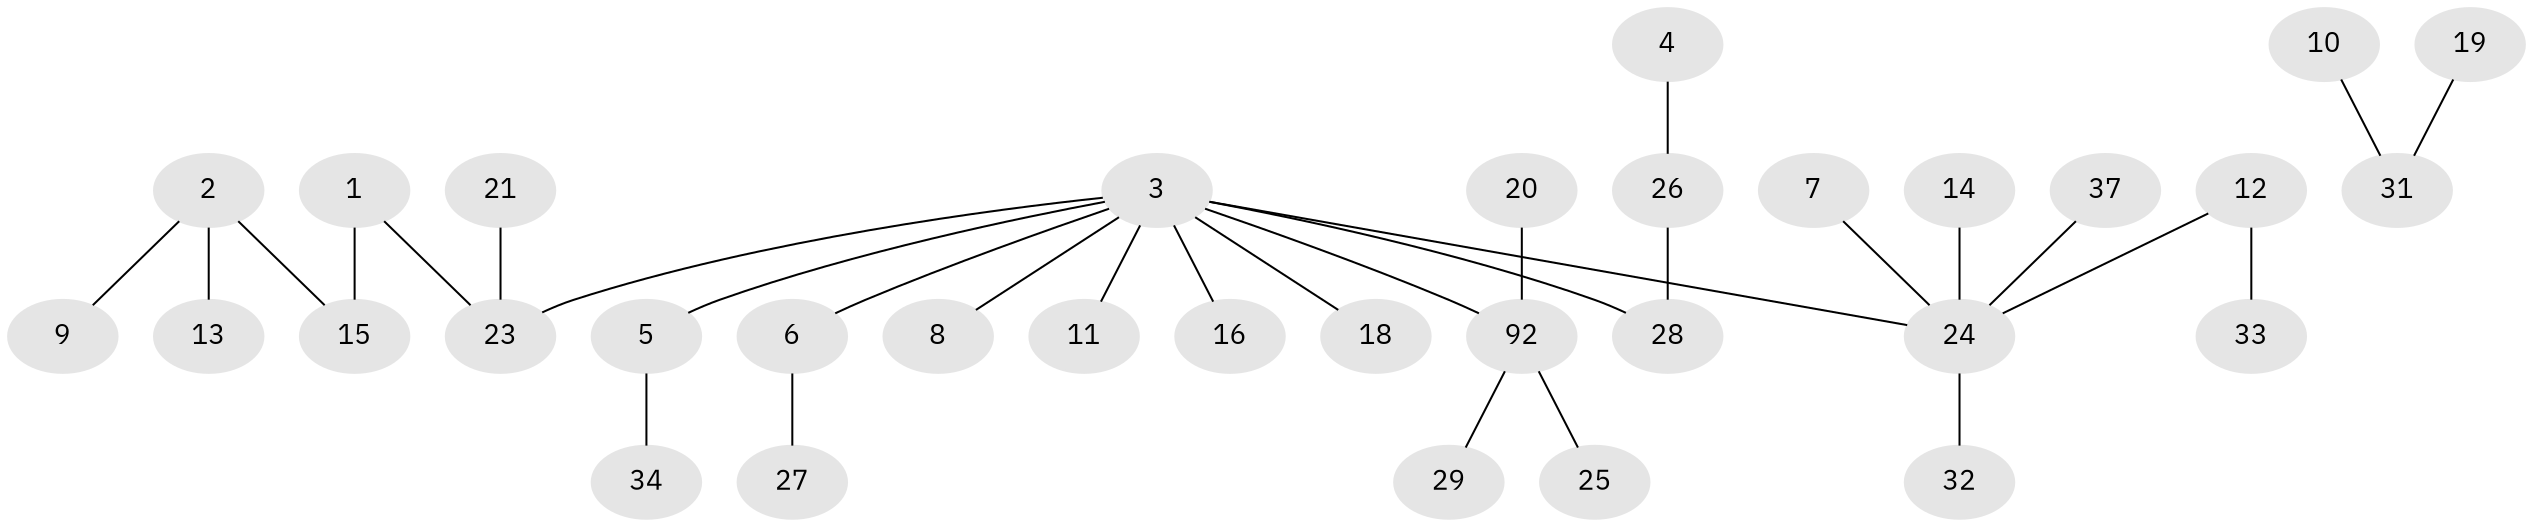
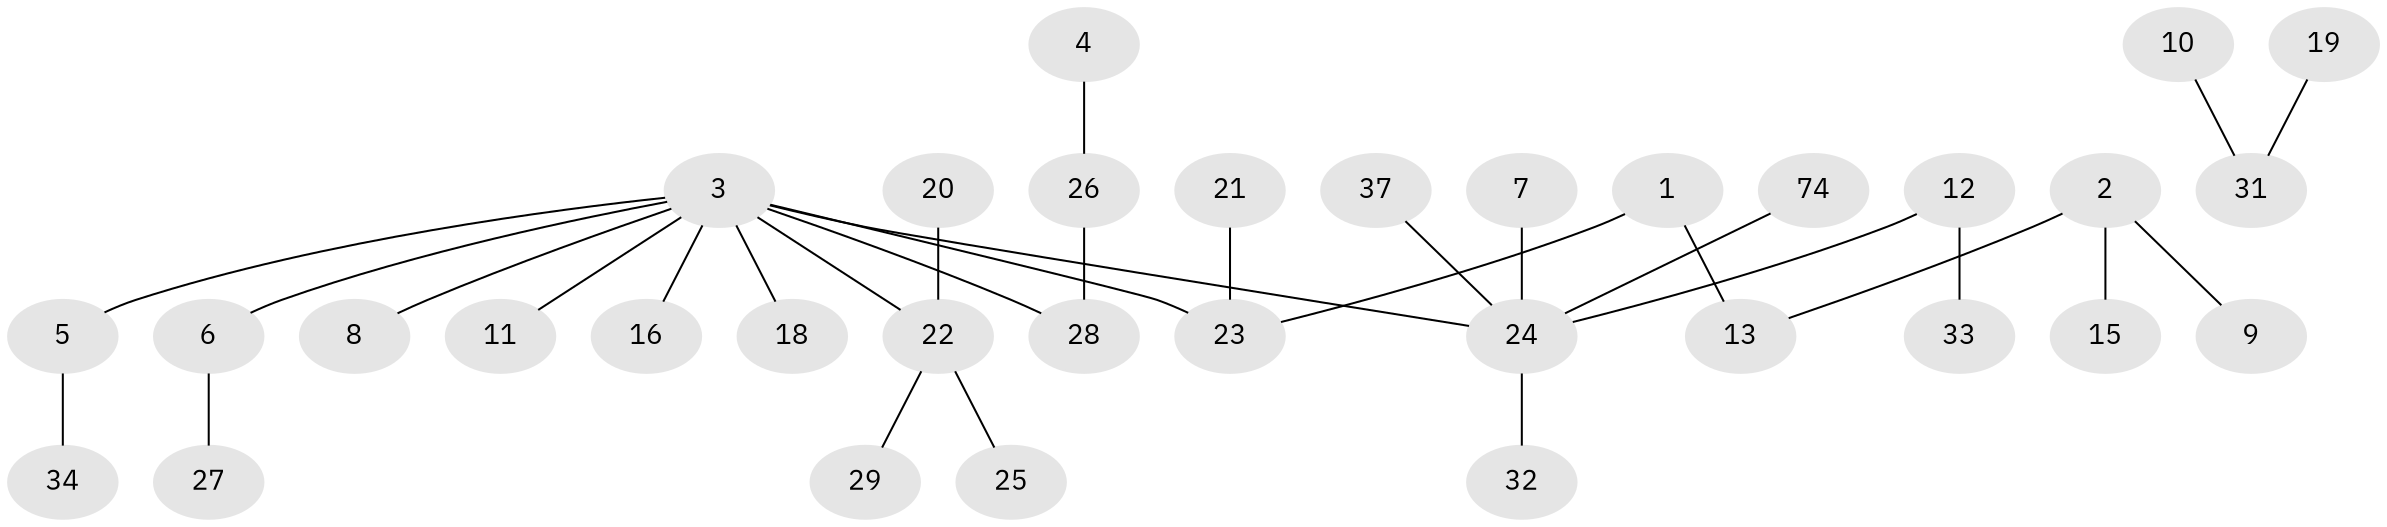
node "14": label "14" -> "74"
edge "1" -- "15": now "1" -- "13"
node "92": label "92" -> "22"
